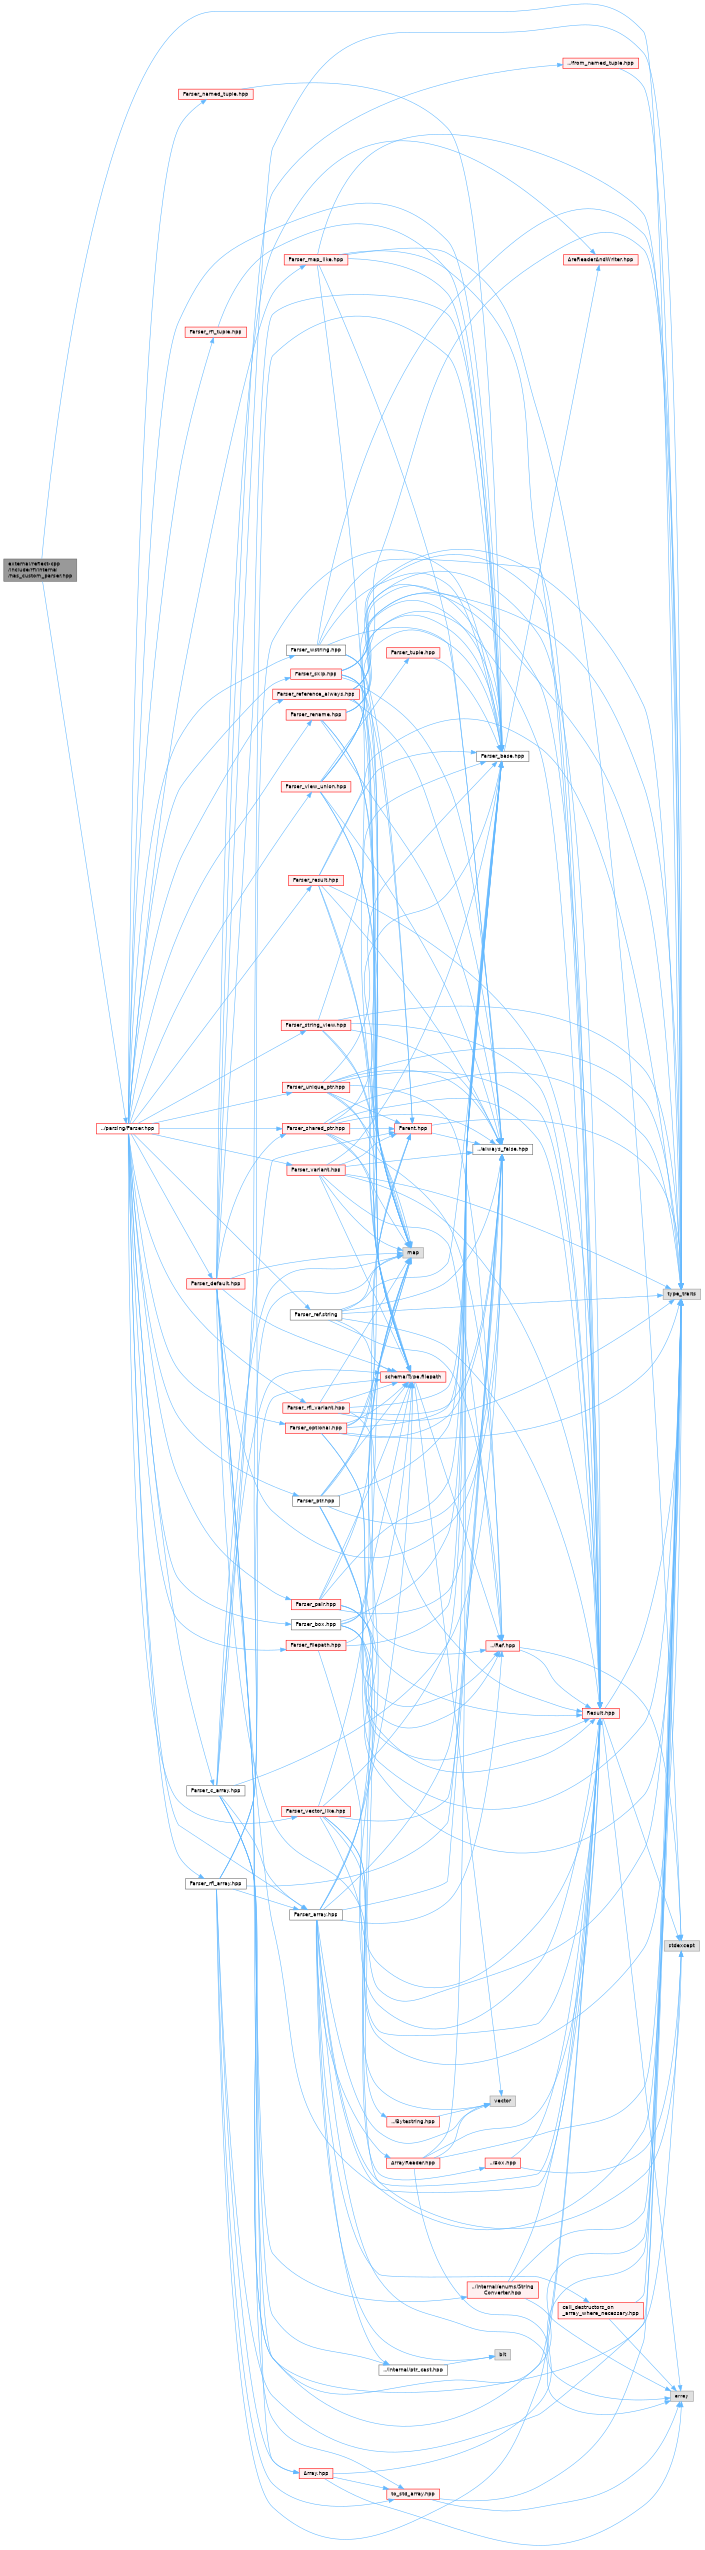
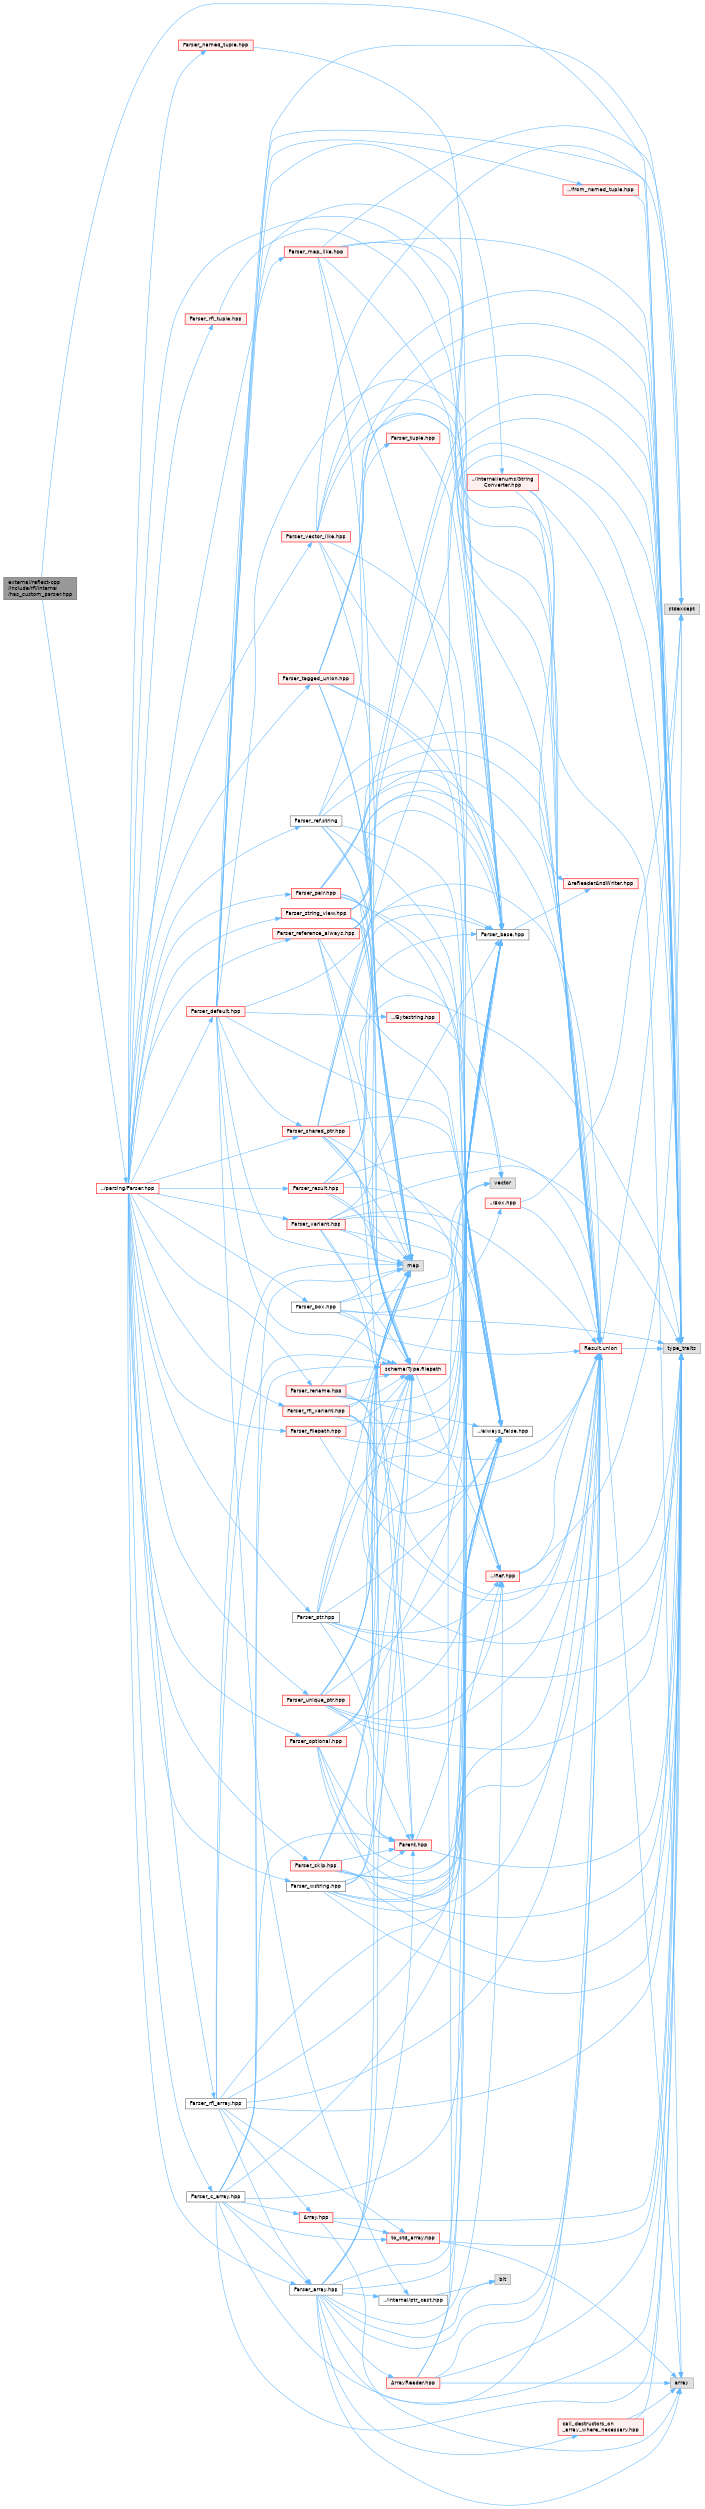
node "Parser_view_union.hpp": label "Parser_view_union.hpp" -> "Parser_tagged_union.hpp"
node "Result.hpp": label "Result.hpp" -> "Result.union"
edge "Parser_array.hpp" -> "vector": removed
